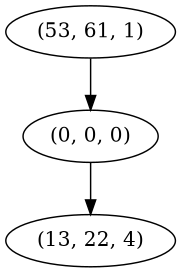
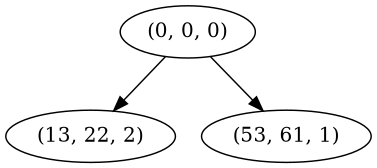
edge "(53, 61, 1)" -> "(0, 0, 0)": reversed
node "(13, 22, 4)": label "(13, 22, 4)" -> "(13, 22, 2)"
